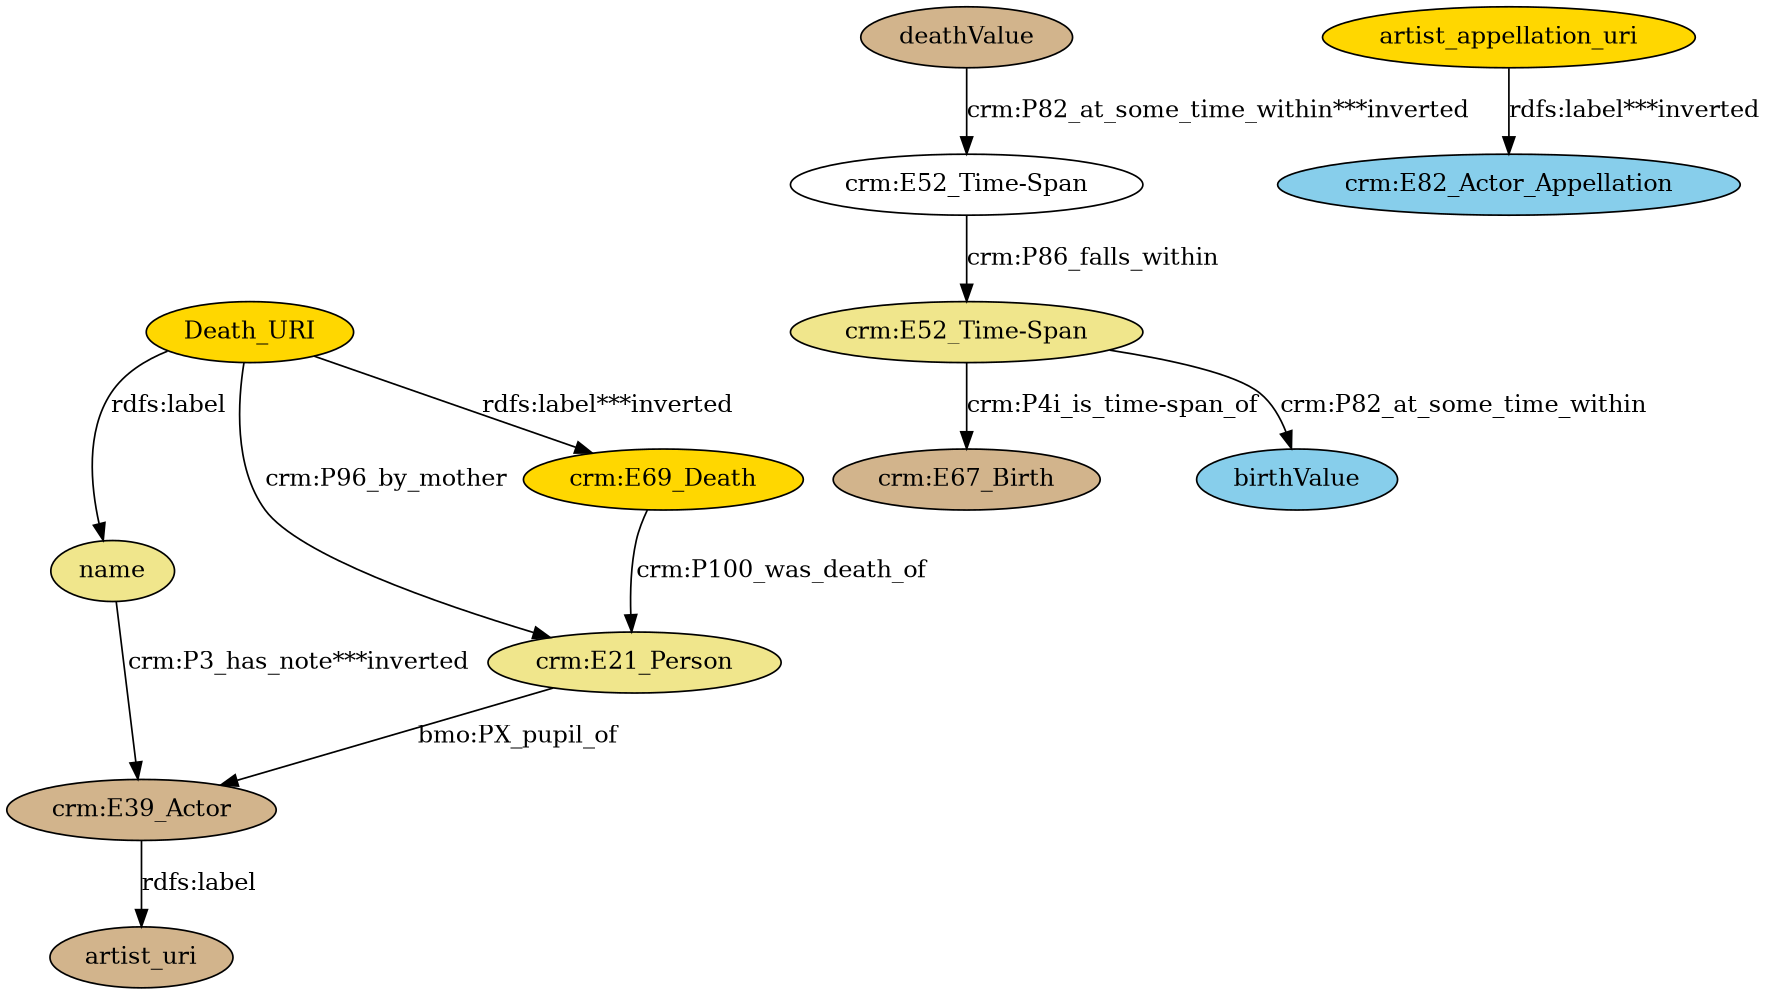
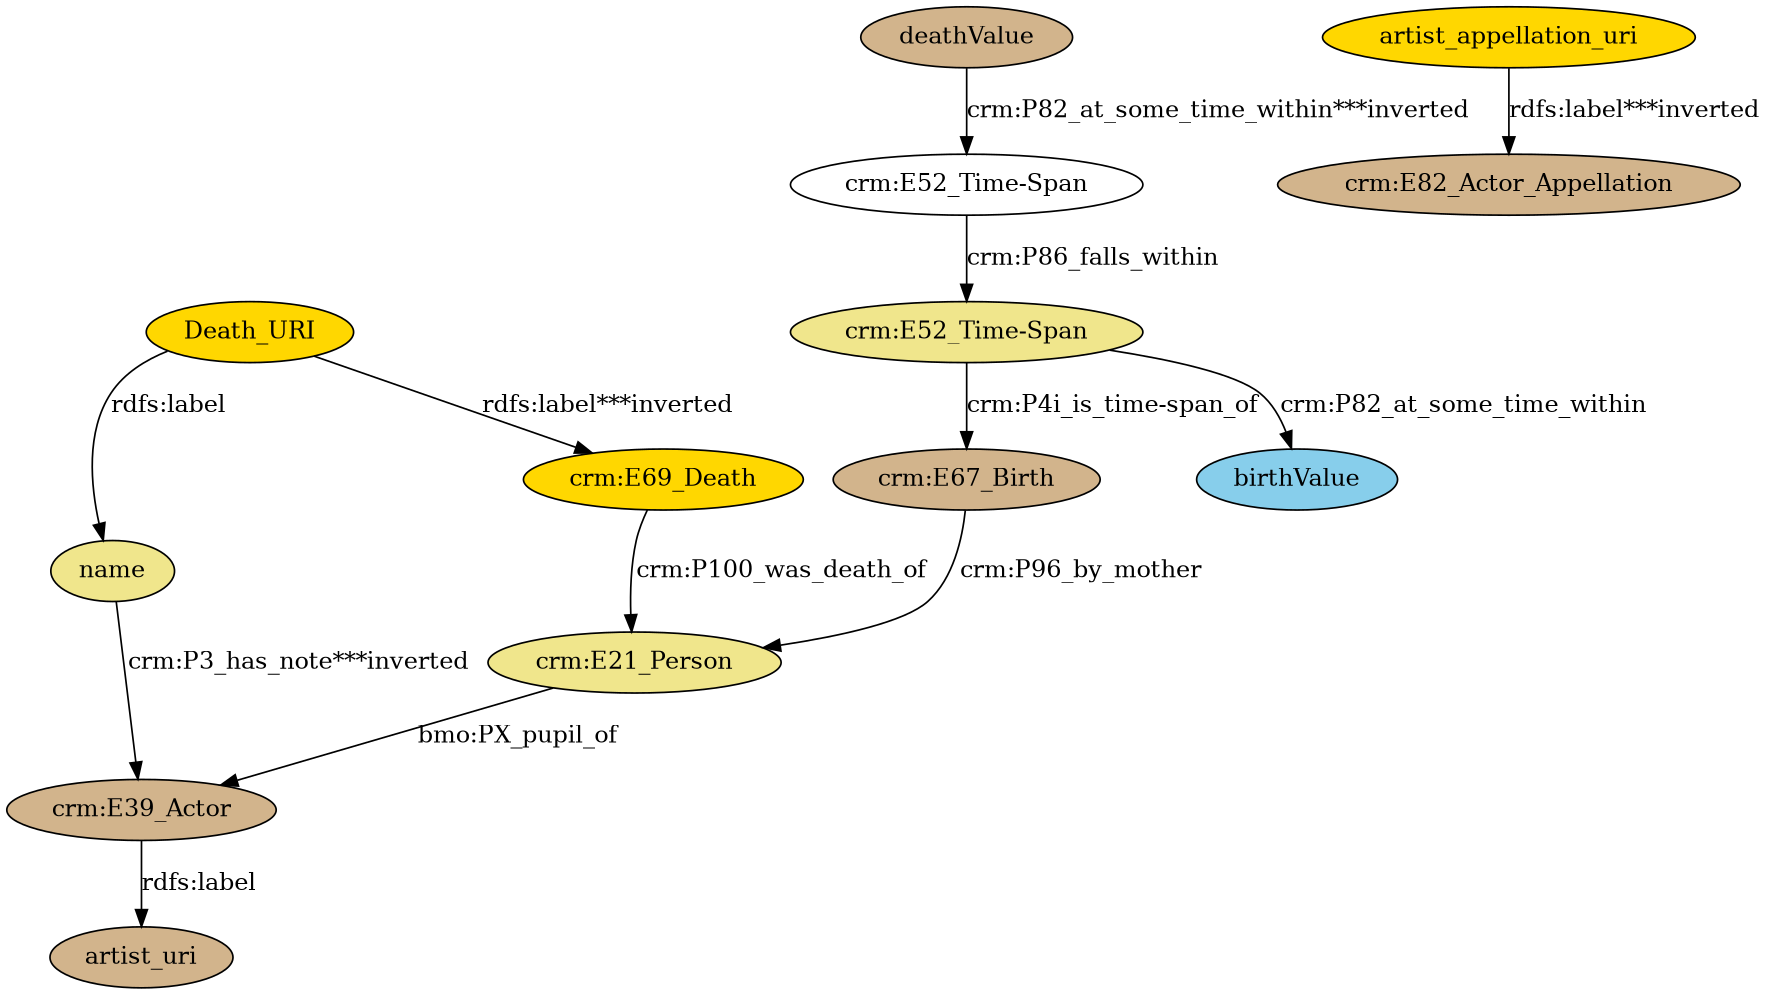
node "crm:E82_Actor_Appellation": fillcolor skyblue -> tan
edge "Death_URI" -> "crm:E21_Person": now "crm:E67_Birth" -> "crm:E21_Person"
